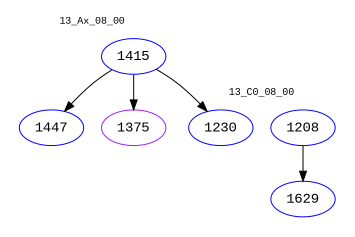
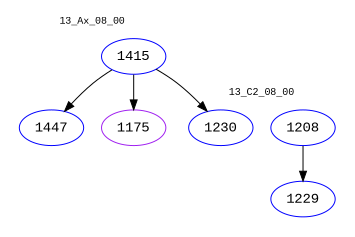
cluster "13_C0_08_00": label "13_C0_08_00" -> "13_C2_08_00"
node "1375": label "1375" -> "1175"
node "1629": label "1629" -> "1229"
